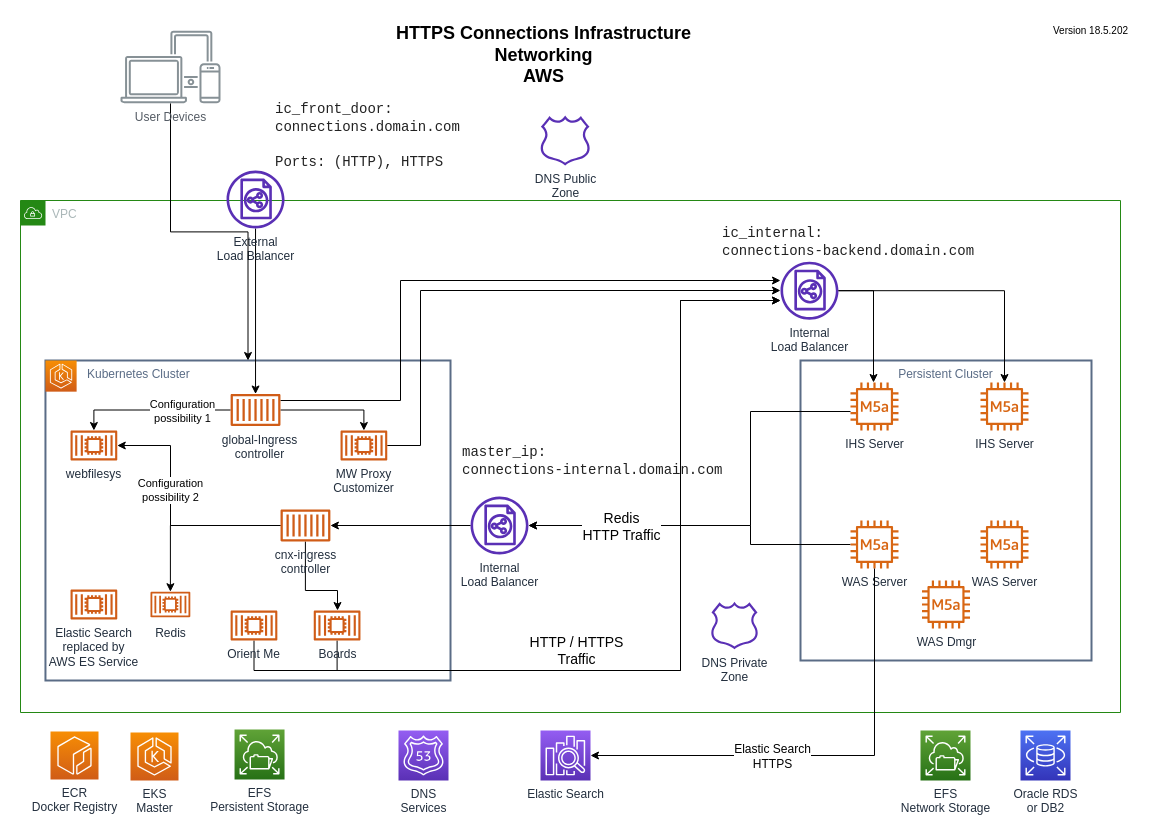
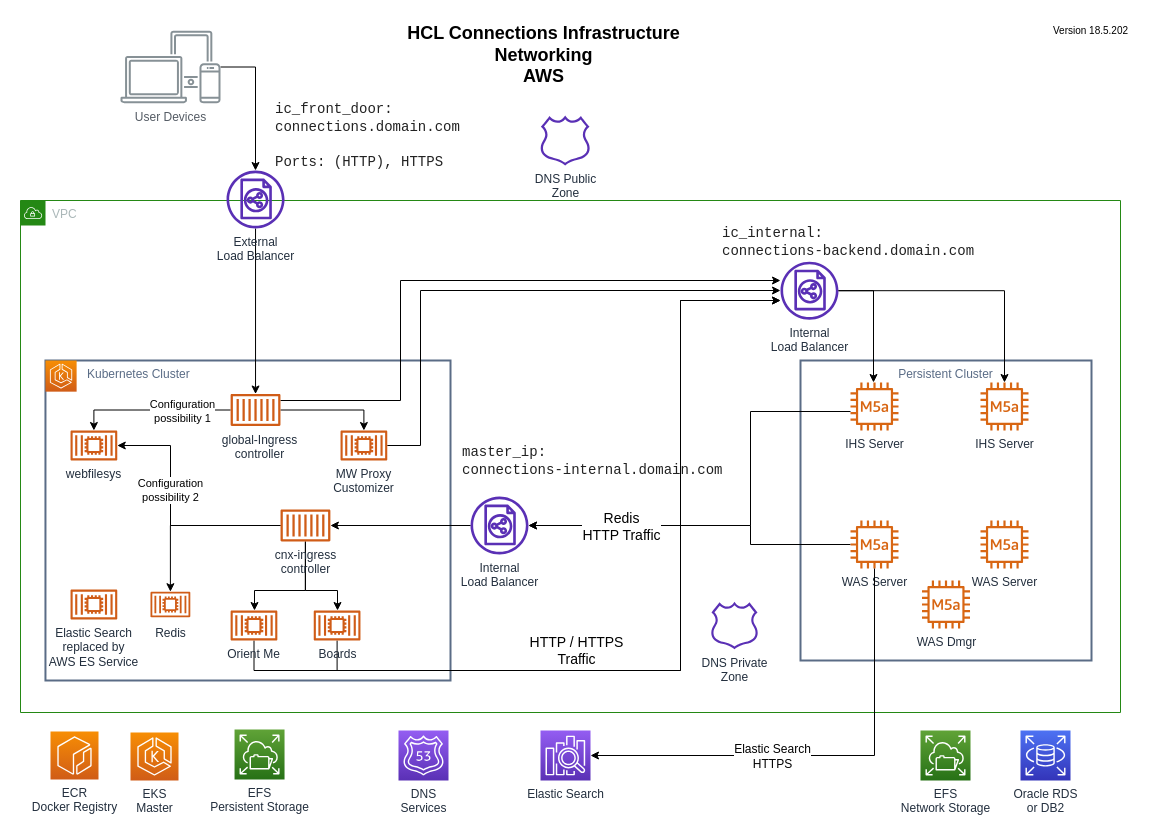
node "HTTPS Connections InfrastructureNetworking AWS": label "HTTPS Connections InfrastructureNetworking AWS" -> "HCL Connections InfrastructureNetworking AWS"
edge "User Devices" -> "Kubernetes Cluster": now "User Devices" -> "External Load Balancer"
edge "cnx-ingress controller" -> "Orient Me": added
